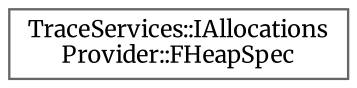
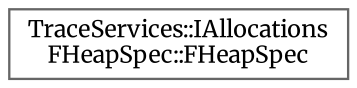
node "TraceServices::IAllocations Provider::FHeapSpec": label "TraceServices::IAllocations Provider::FHeapSpec" -> "TraceServices::IAllocations FHeapSpec::FHeapSpec"
